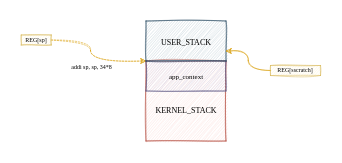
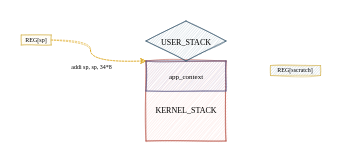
node "USER_STACK": shape rectangle -> diamond
edge "REG[sscratch]" -> "USER_STACK": removed
node "REG[sscratch]": fillcolor #fff2cc -> #bac8d3
